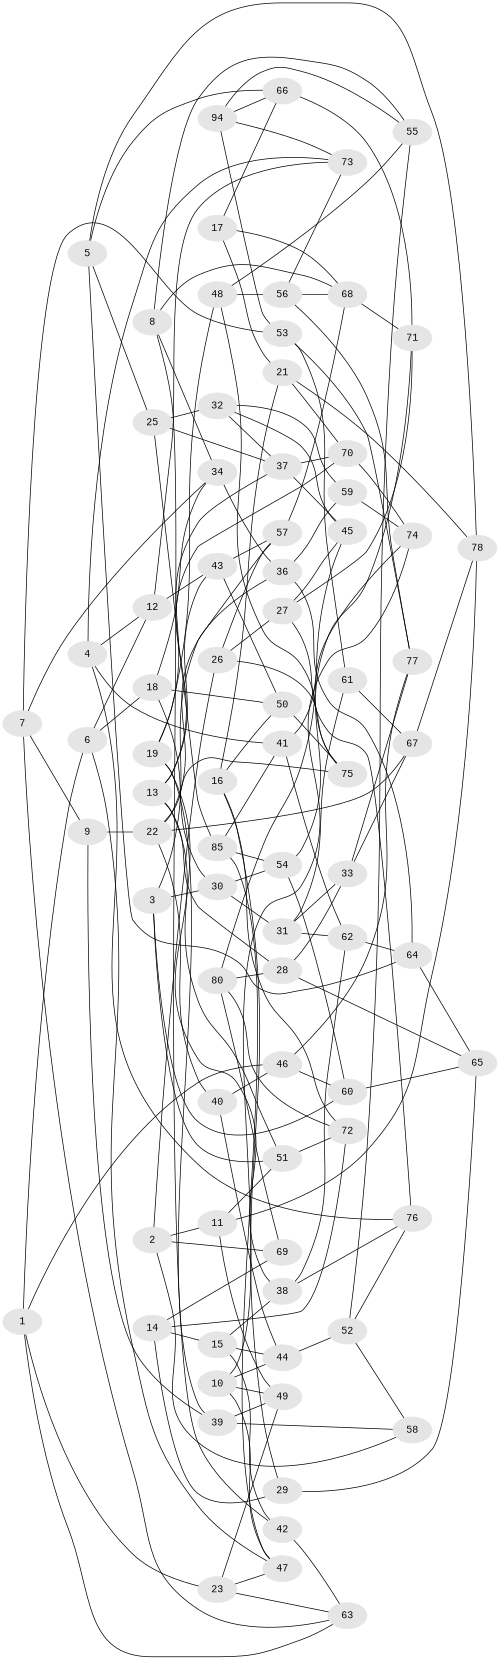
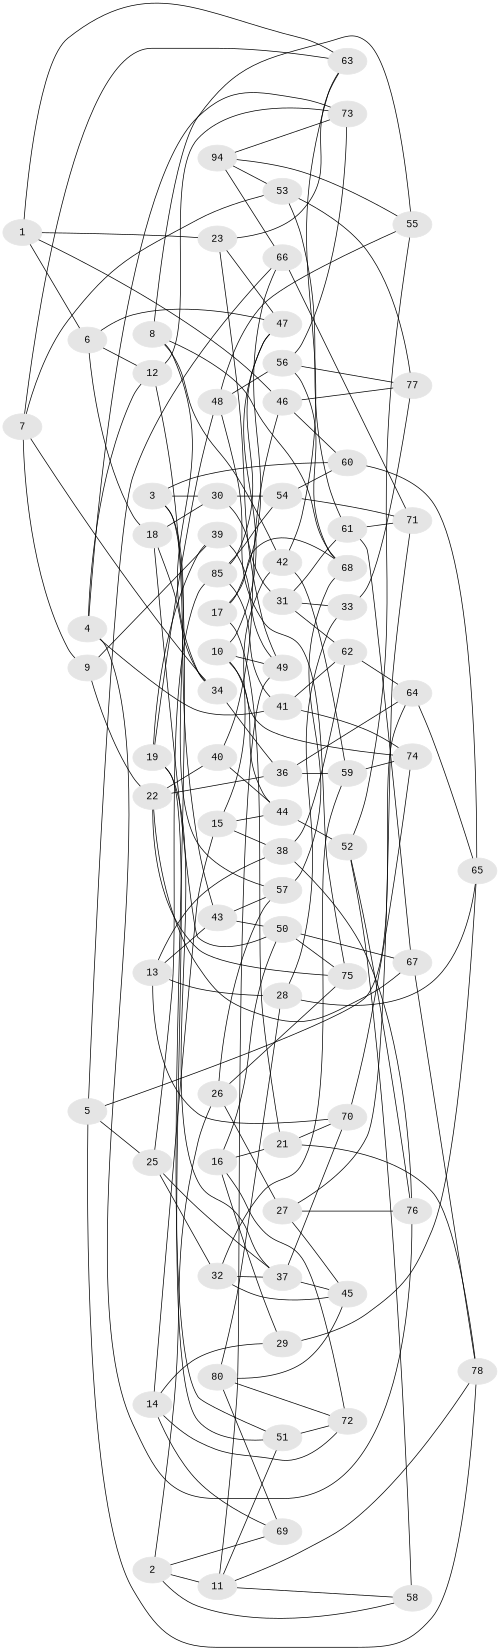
edge "68" -- "71": now "61" -- "71"
edge "42" -- "59": added
edge "67" -- "33": now "67" -- "50"
edge "39" -- "58": now "11" -- "58"
